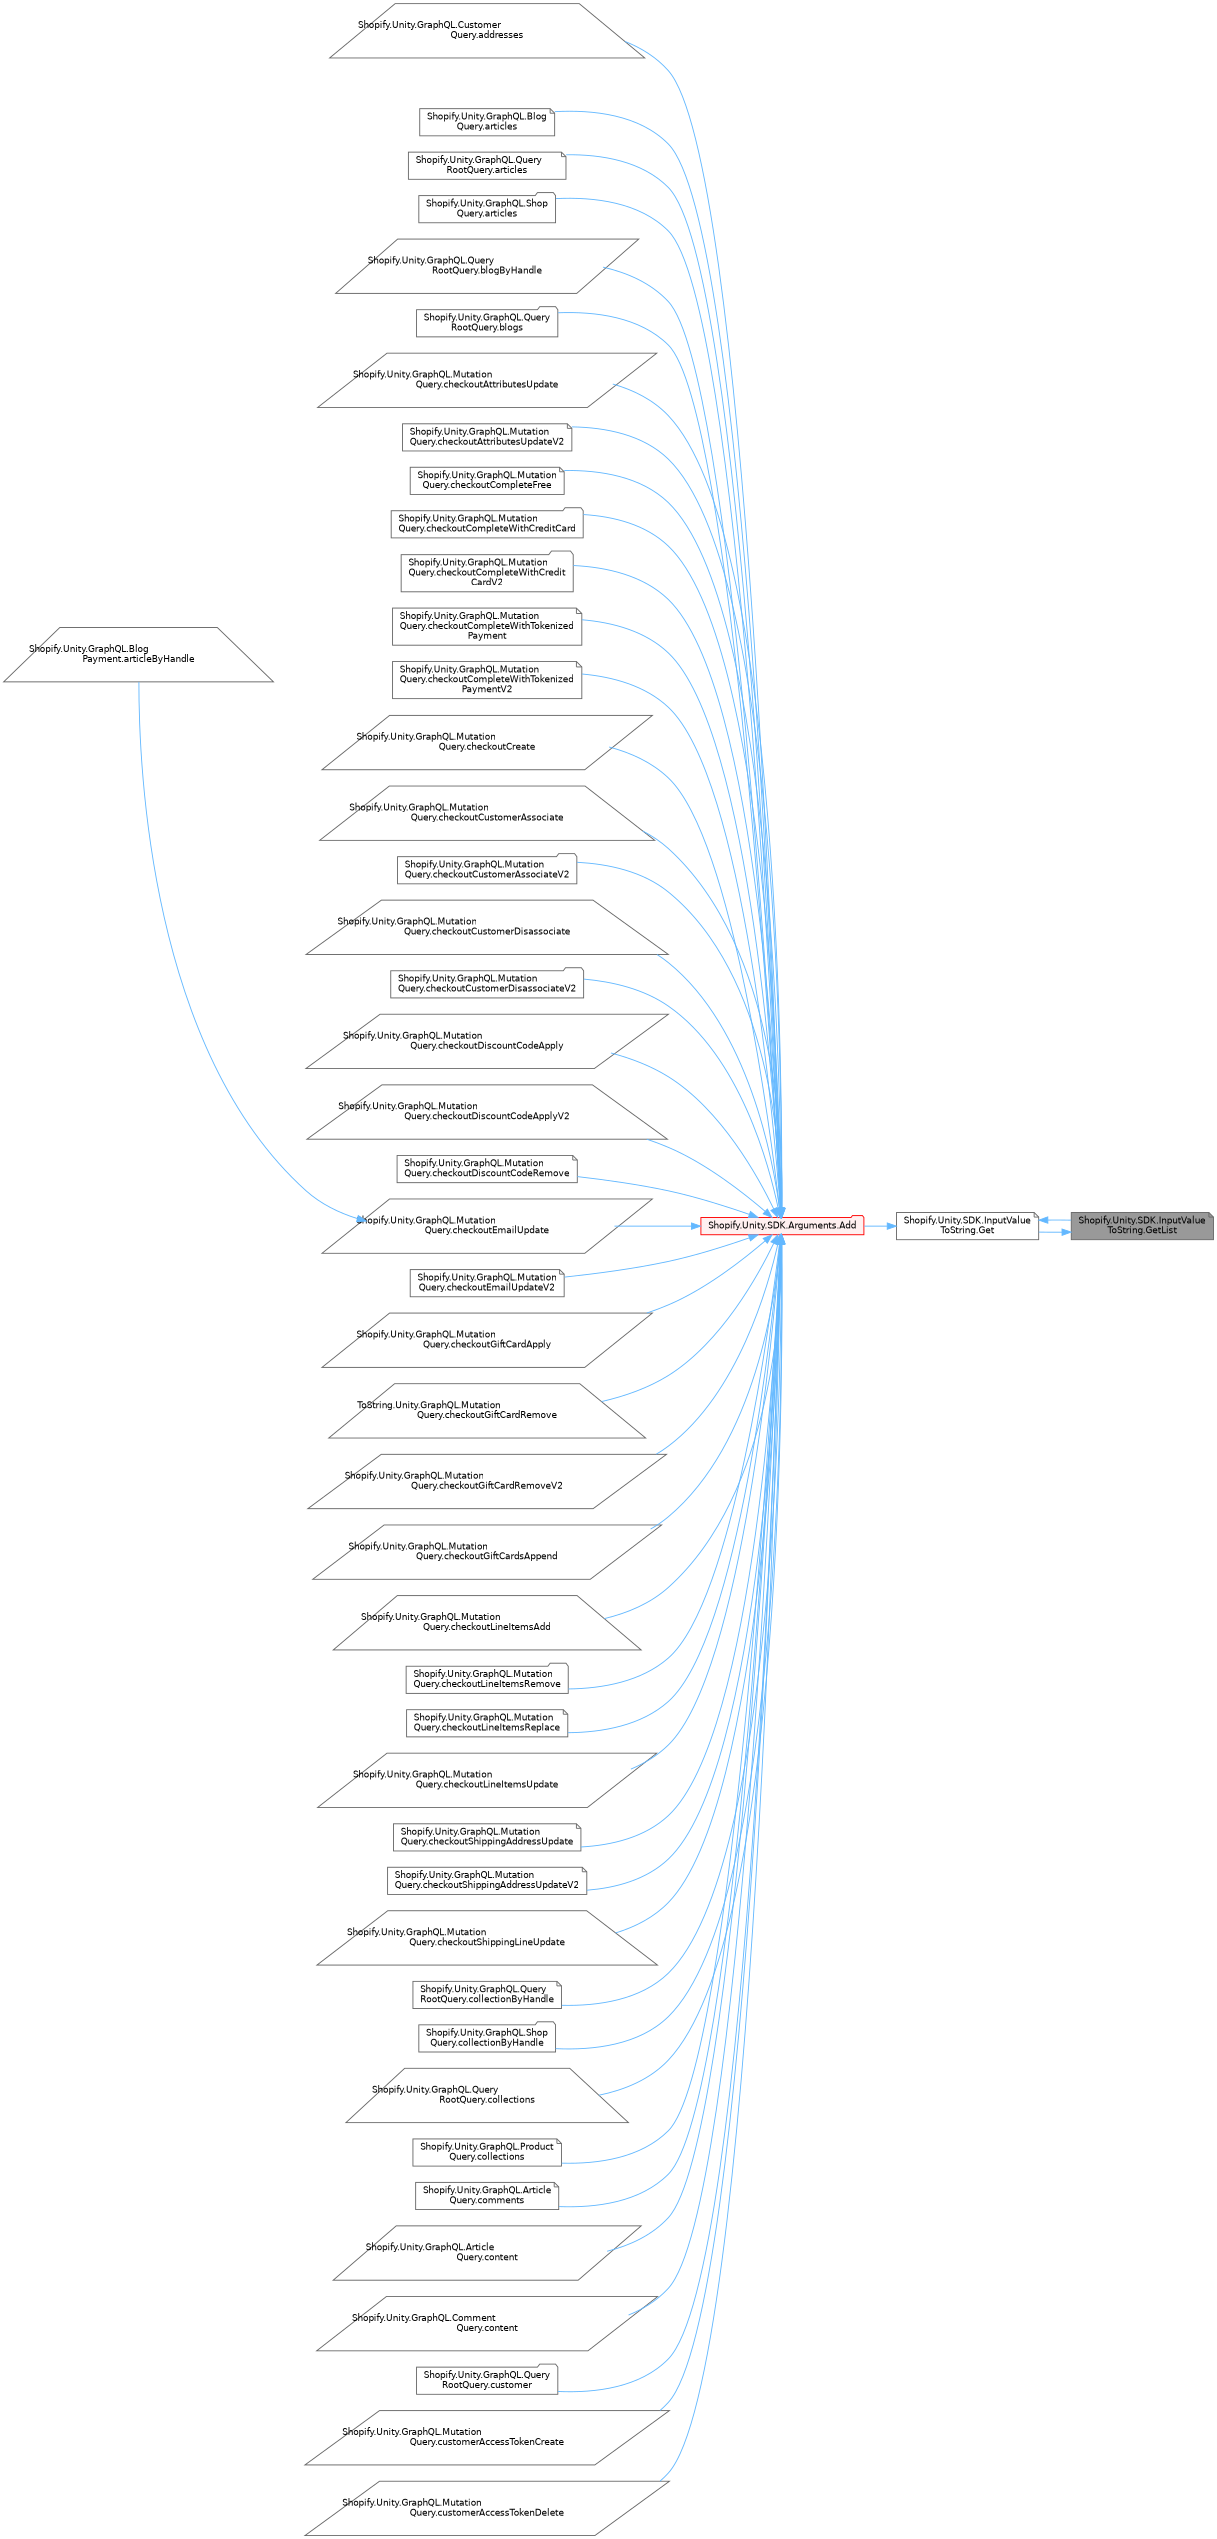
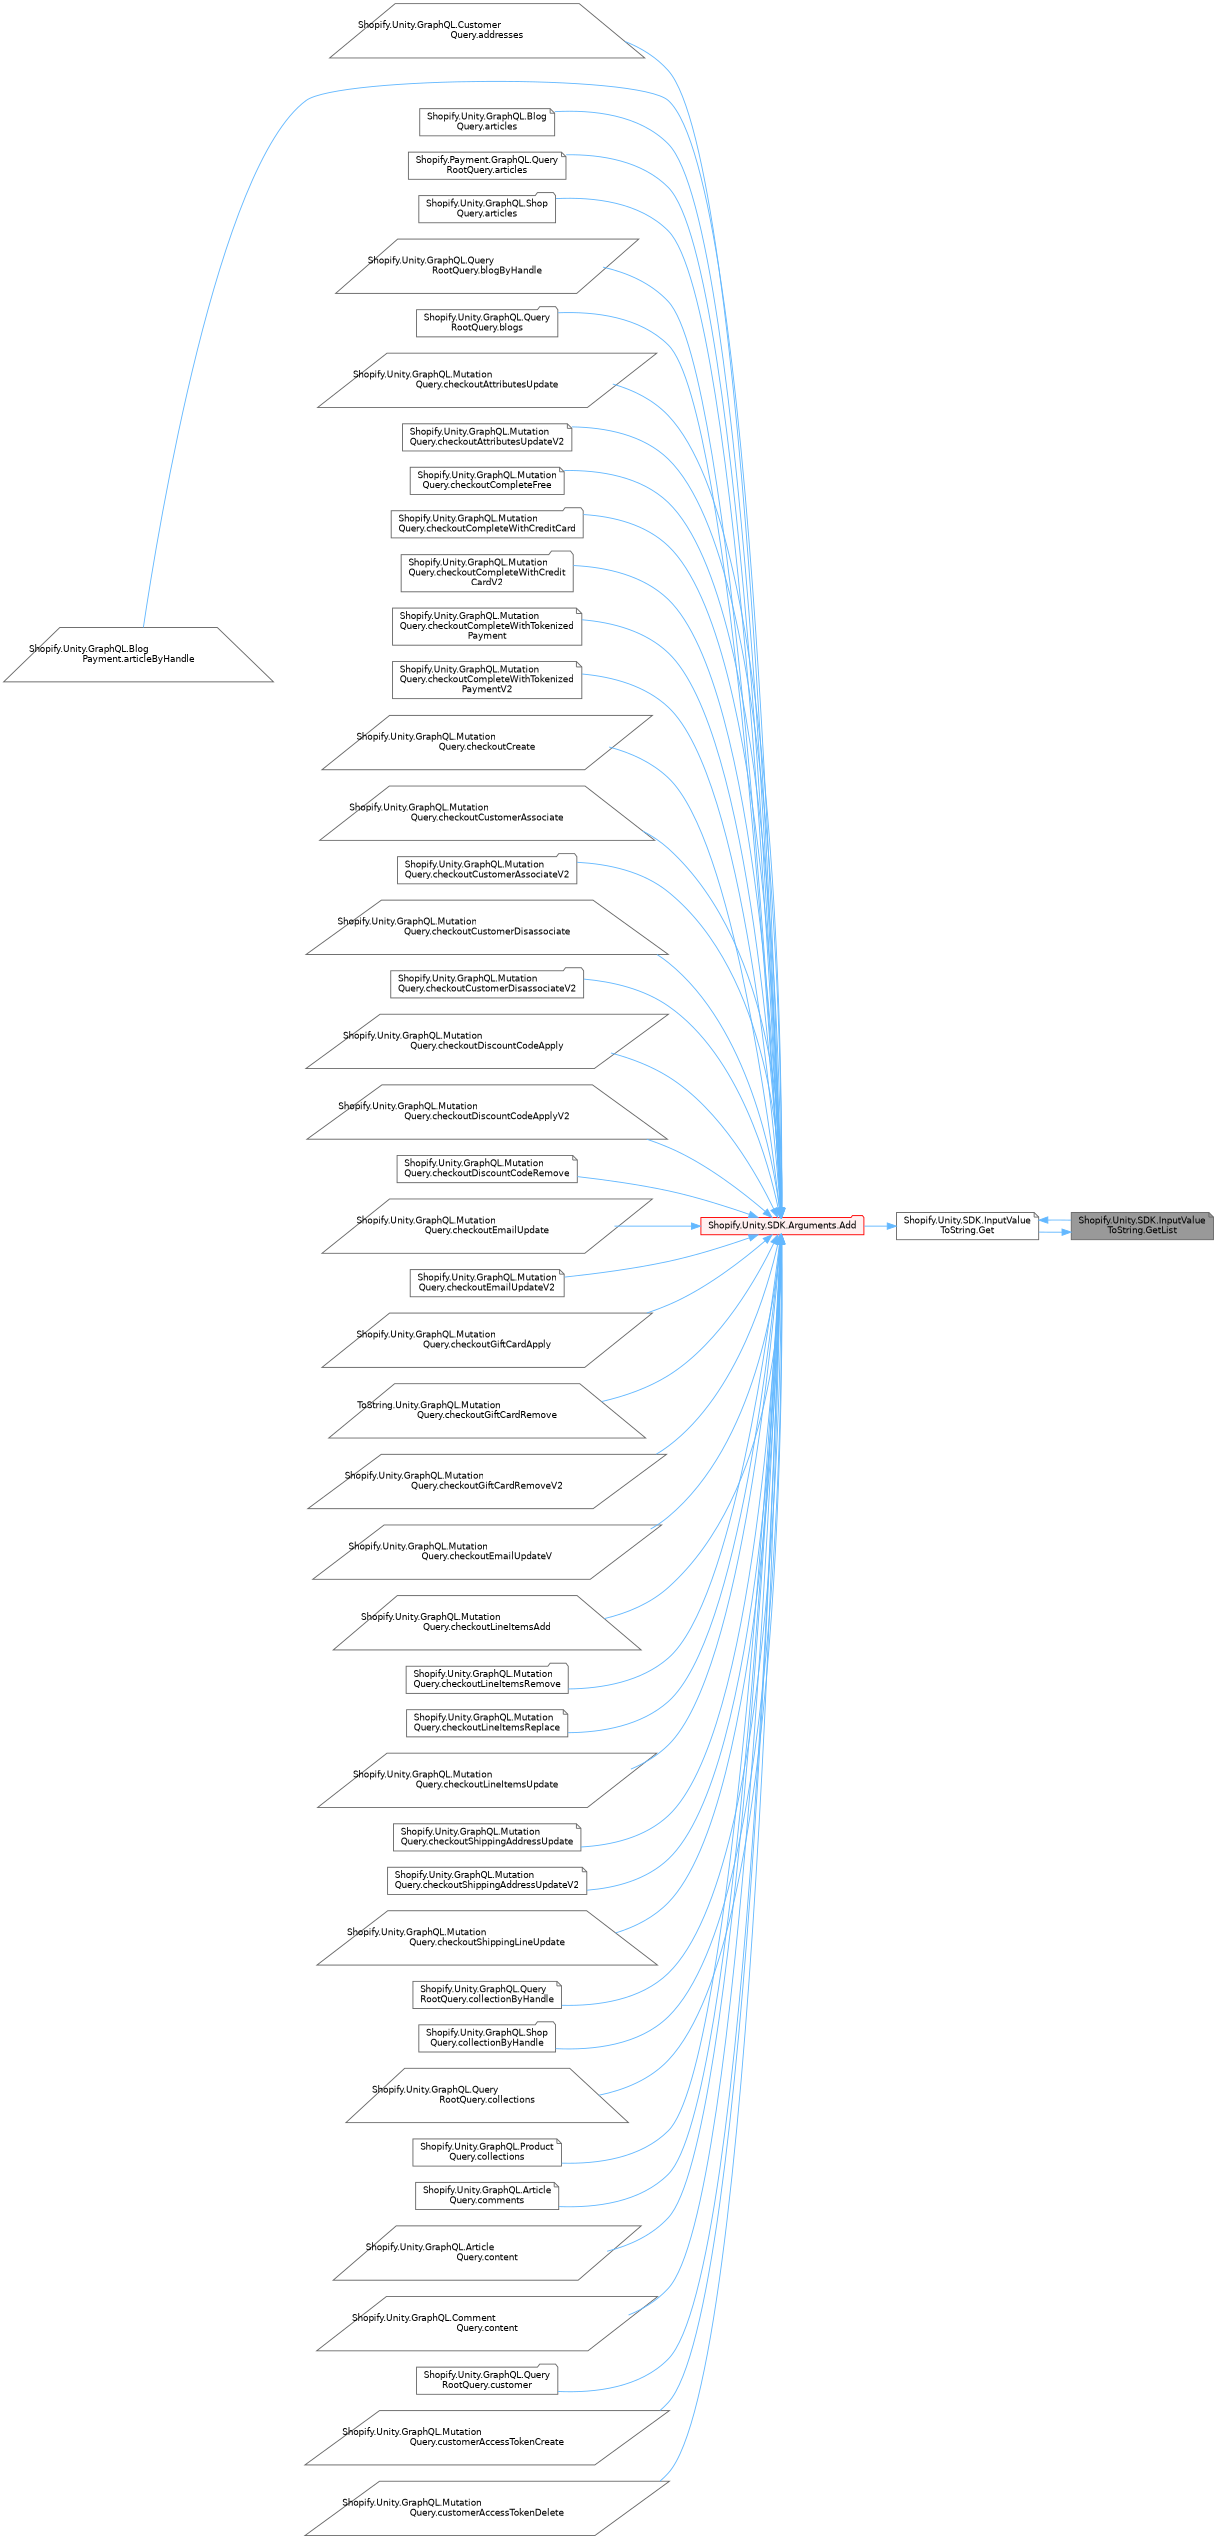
node "Shopify.Unity.GraphQL.Query RootQuery.articles": label "Shopify.Unity.GraphQL.Query RootQuery.articles" -> "Shopify.Payment.GraphQL.Query RootQuery.articles"
edge "Shopify.Unity.GraphQL.Blog Payment.articleByHandle" -> "Shopify.Unity.GraphQL.Mutation Query.checkoutEmailUpdate": now "Shopify.Unity.GraphQL.Blog Payment.articleByHandle" -> "Shopify.Unity.SDK.Arguments.Add"
node "Shopify.Unity.GraphQL.Mutation Query.checkoutGiftCardsAppend": label "Shopify.Unity.GraphQL.Mutation Query.checkoutGiftCardsAppend" -> "Shopify.Unity.GraphQL.Mutation Query.checkoutEmailUpdateV"
